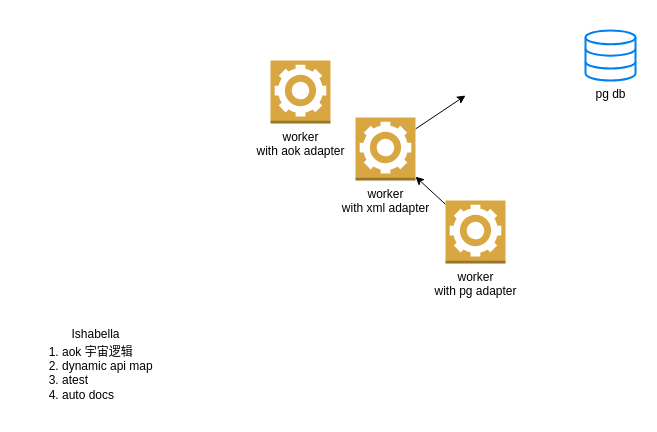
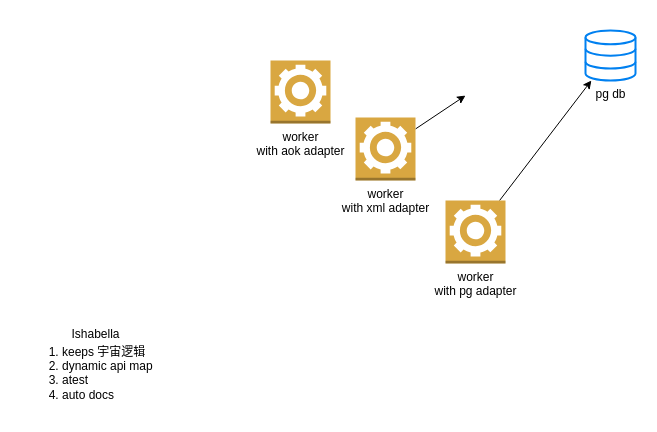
edge "worker with pg adapter" -> "worker with xml adapter": now "worker with pg adapter" -> "pg db"
node "aok 宇宙逻辑 dynamic api map atest auto docs": label "aok 宇宙逻辑 dynamic api map atest auto docs" -> "keeps 宇宙逻辑 dynamic api map atest auto docs"
